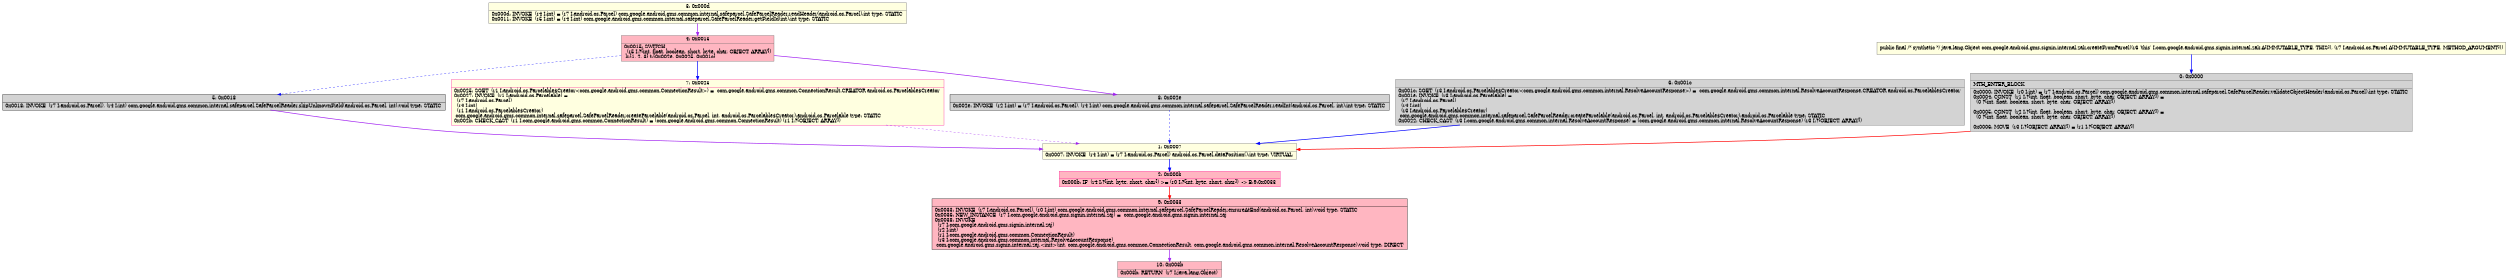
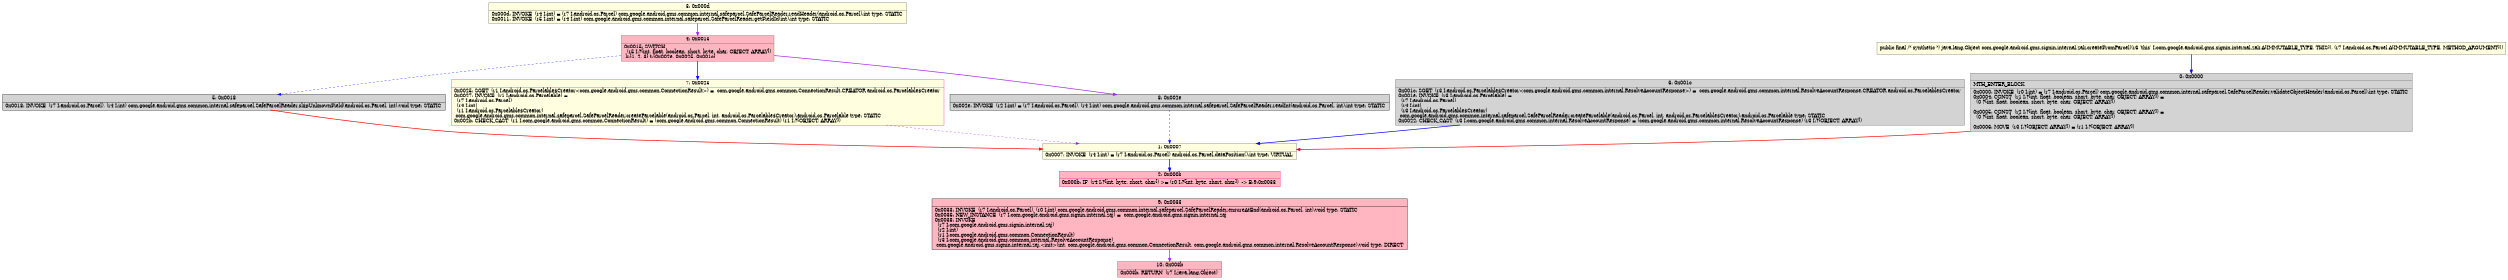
edge "5: 0x0018" -> "1: 0x0007": color purple -> red
edge "2: 0x000b" -> "9: 0x0033": removed
